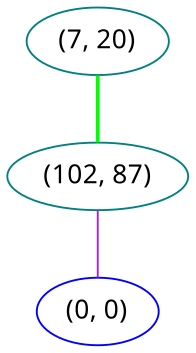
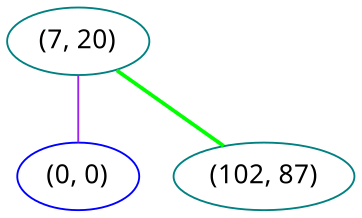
edge "(102, 87)" -- "(0, 0)": now "(7, 20)" -- "(0, 0)"
